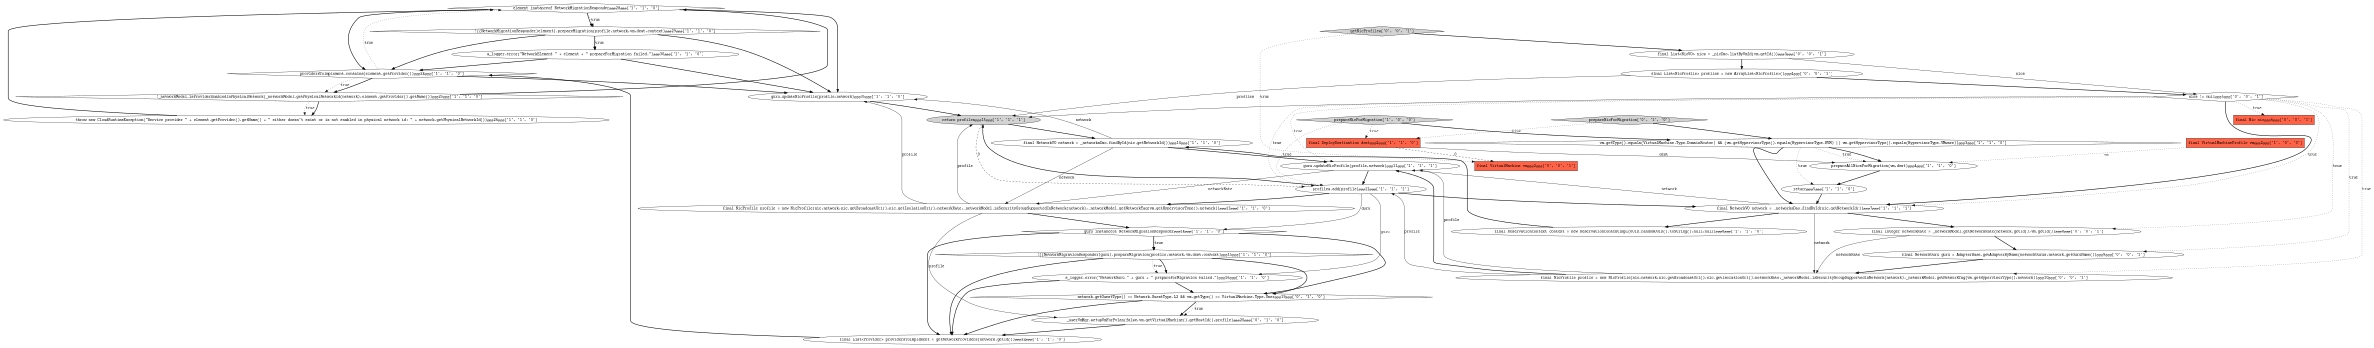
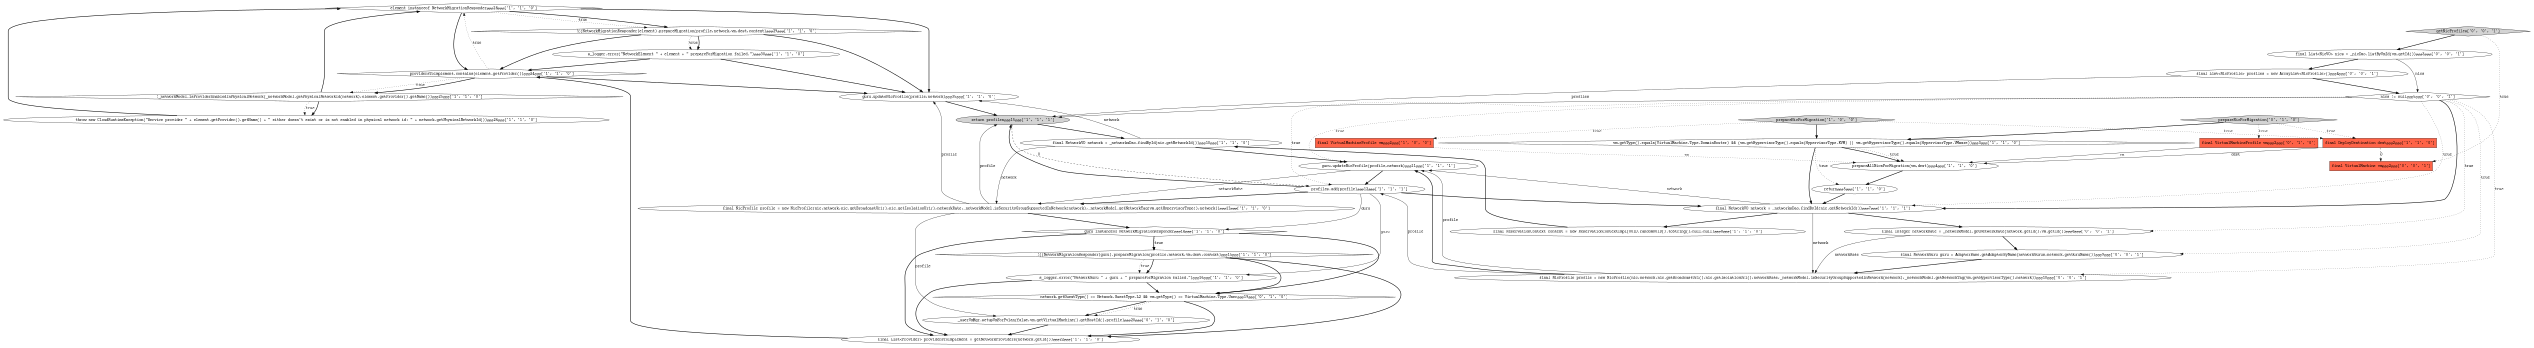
node "final Nic nic@@@6@@@['0', '0', '1']": removed
node "final VirtualMachineProfile vm@@@2@@@['0', '1', '0']": added
edge "prepareNicForMigration['1', '0', '0']" -> "profiles.add(profile)@@@12@@@['1', '1', '1']": now "prepareNicForMigration['1', '0', '0']" -> "final VirtualMachineProfile vm@@@2@@@['1', '0', '0']"
